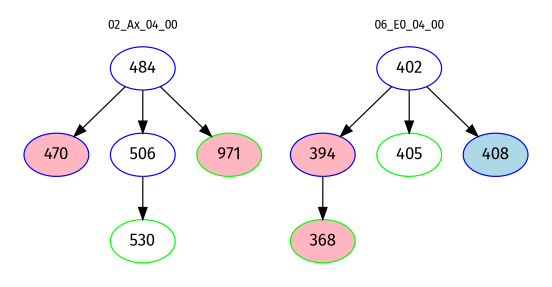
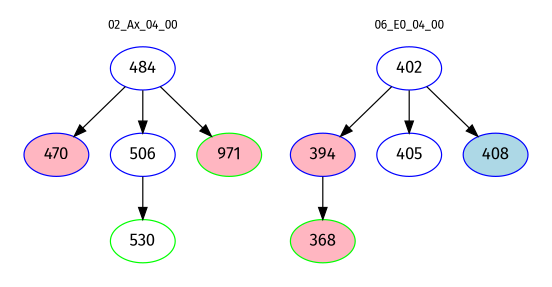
node "405": color green -> blue
